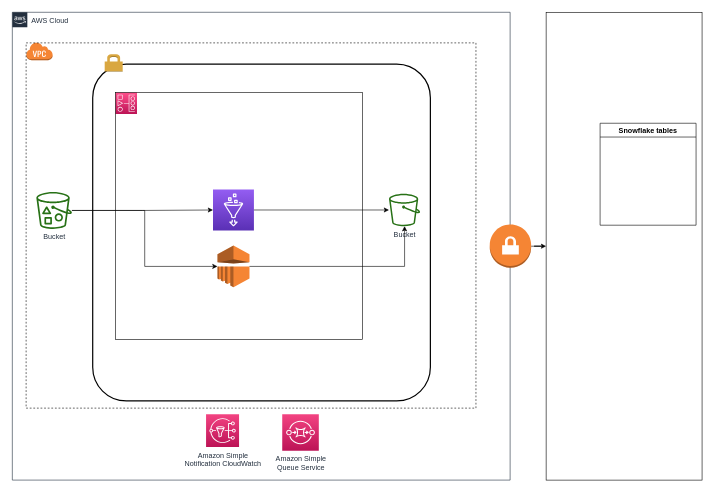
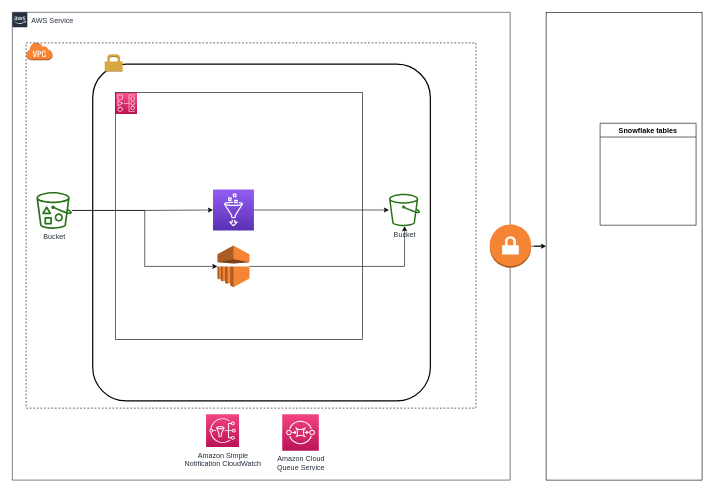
node "AWS Cloud": label "AWS Cloud" -> "AWS Service"
node "Amazon Simple Queue Service": label "Amazon Simple Queue Service" -> "Amazon Cloud Queue Service"
